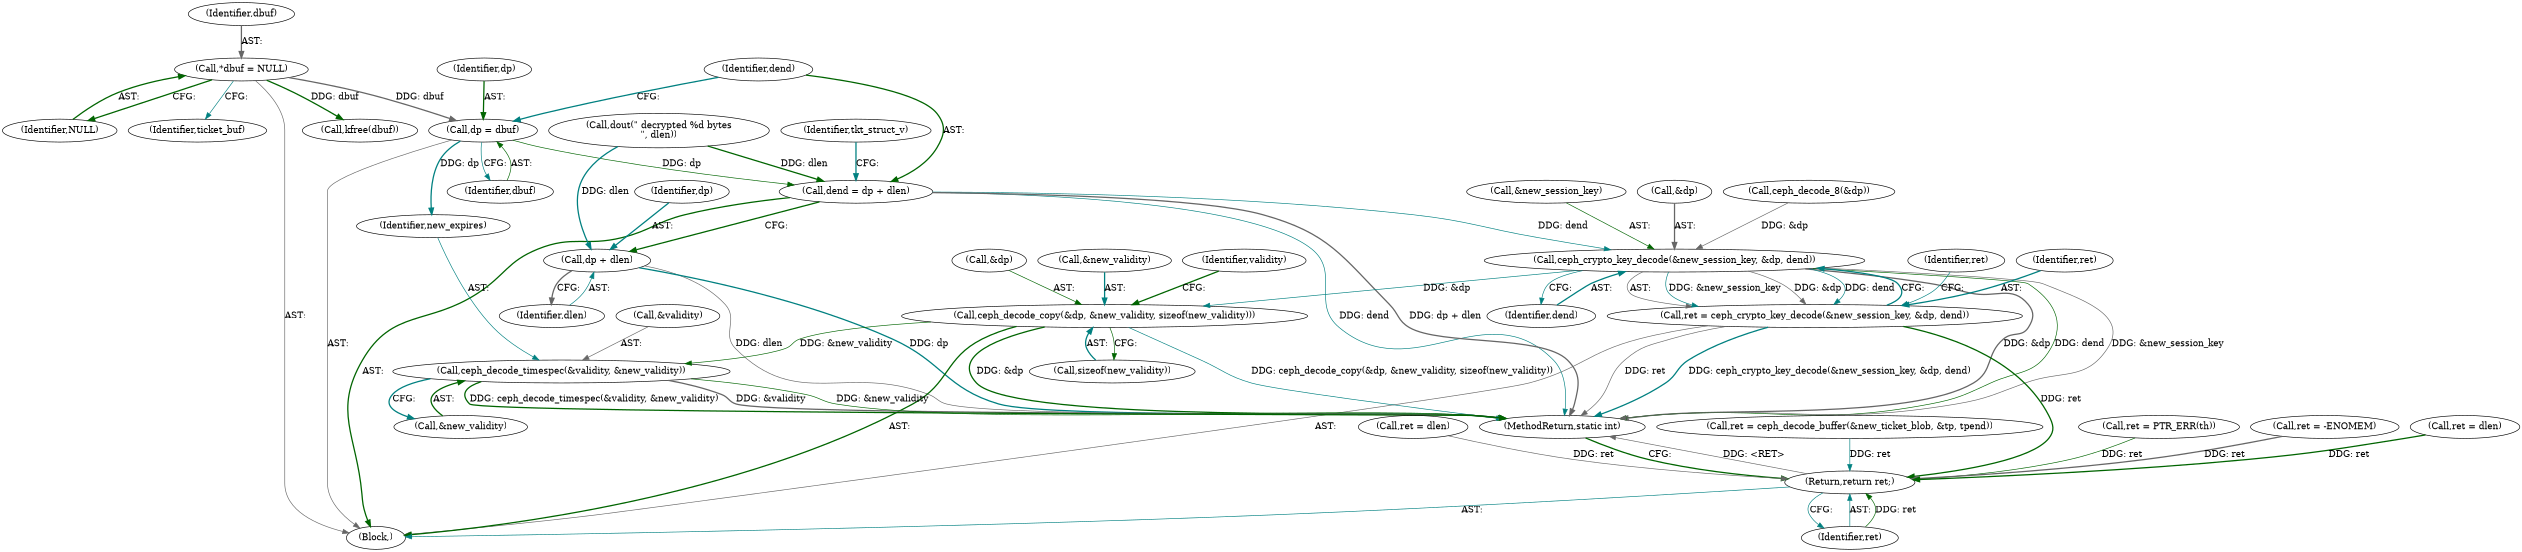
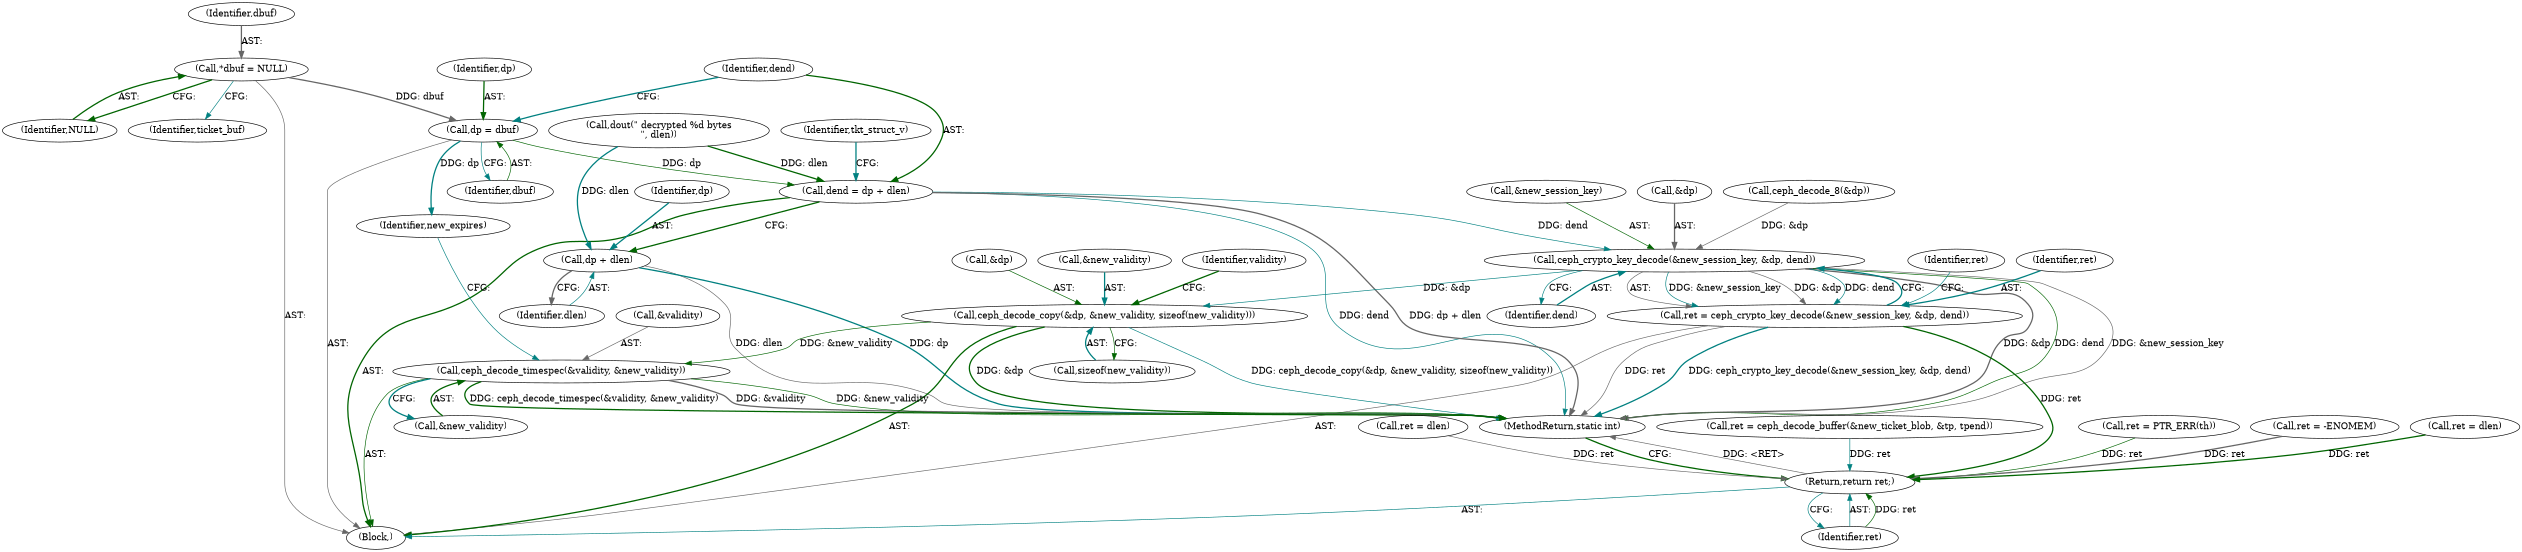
node "(Call,kfree(dbuf))": removed
edge "(Identifier,new_expires)" -> "(Call,ceph_decode_timespec(&validity, &new_validity))": label "AST: " -> "CFG: "
edge "(Call,ceph_decode_timespec(&validity, &new_validity))" -> "(Block,)": added, label "AST:"
